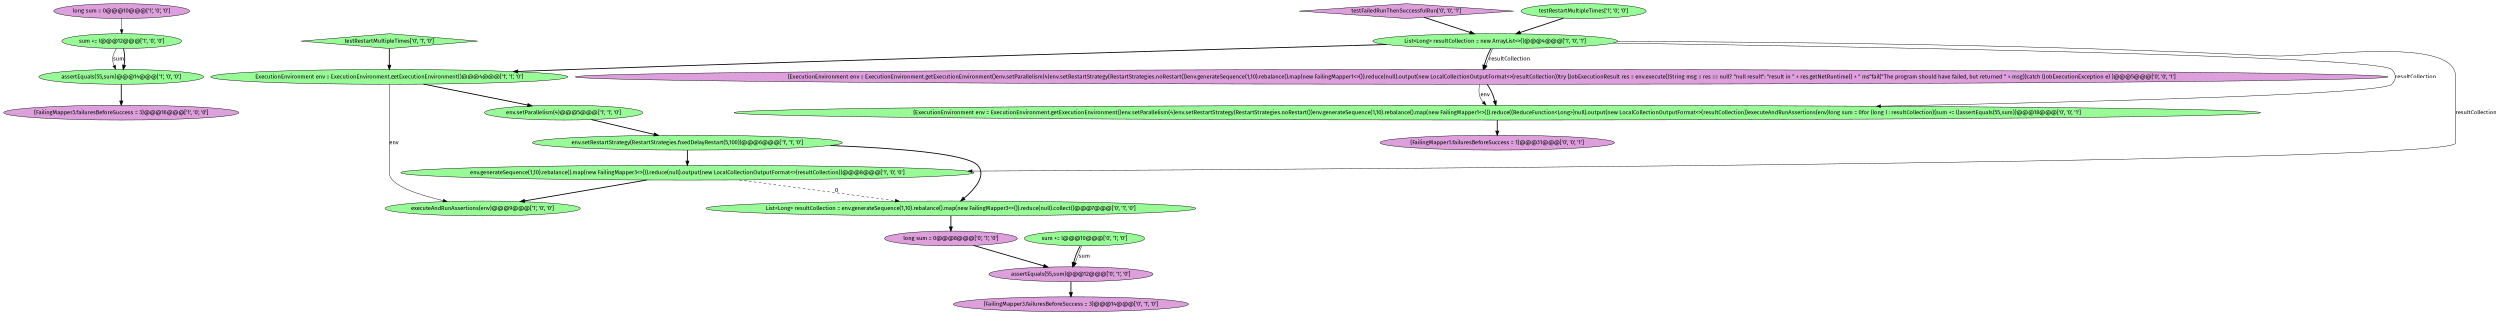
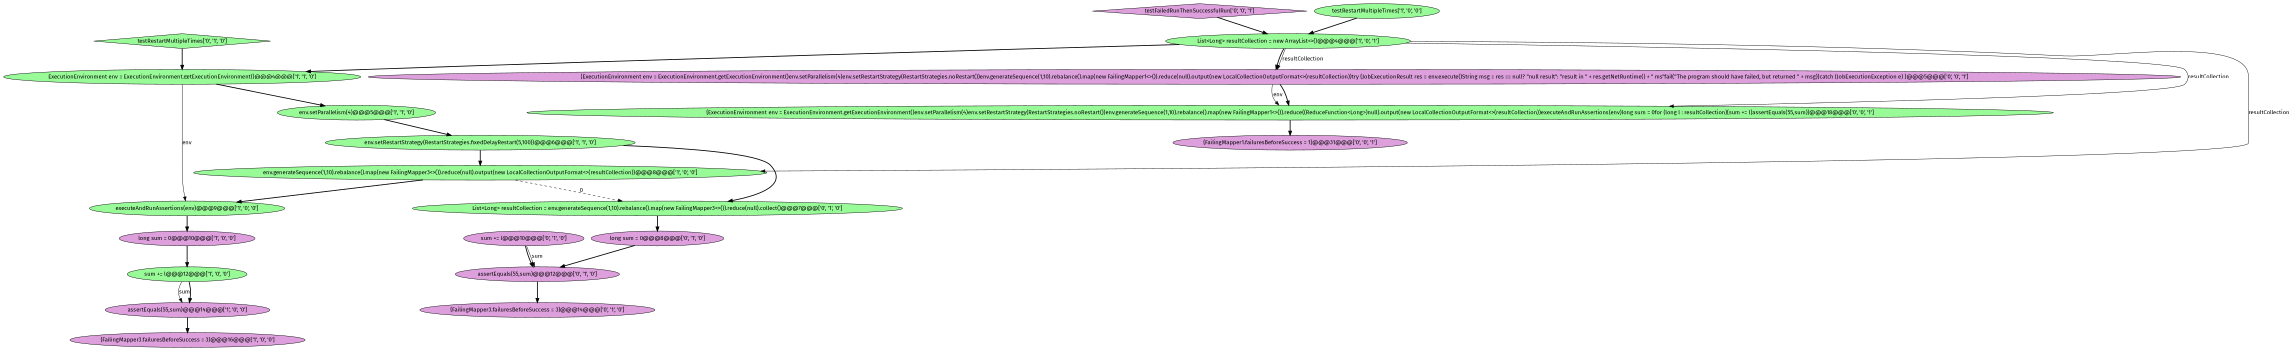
edge "long sum = 0@@@10@@@['1', '0', '0']" -> "sum += l@@@12@@@['1', '0', '0']": style solid -> bold
node "assertEquals(55,sum)@@@14@@@['1', '0', '0']": fillcolor palegreen -> plum
edge "executeAndRunAssertions(env)@@@9@@@['1', '0', '0']" -> "long sum = 0@@@10@@@['1', '0', '0']": added
node "sum += l@@@10@@@['0', '1', '0']": fillcolor palegreen -> plum
